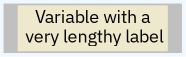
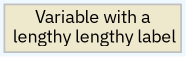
node "Variable with a": text "very lengthy label" -> "lengthy lengthy label"
